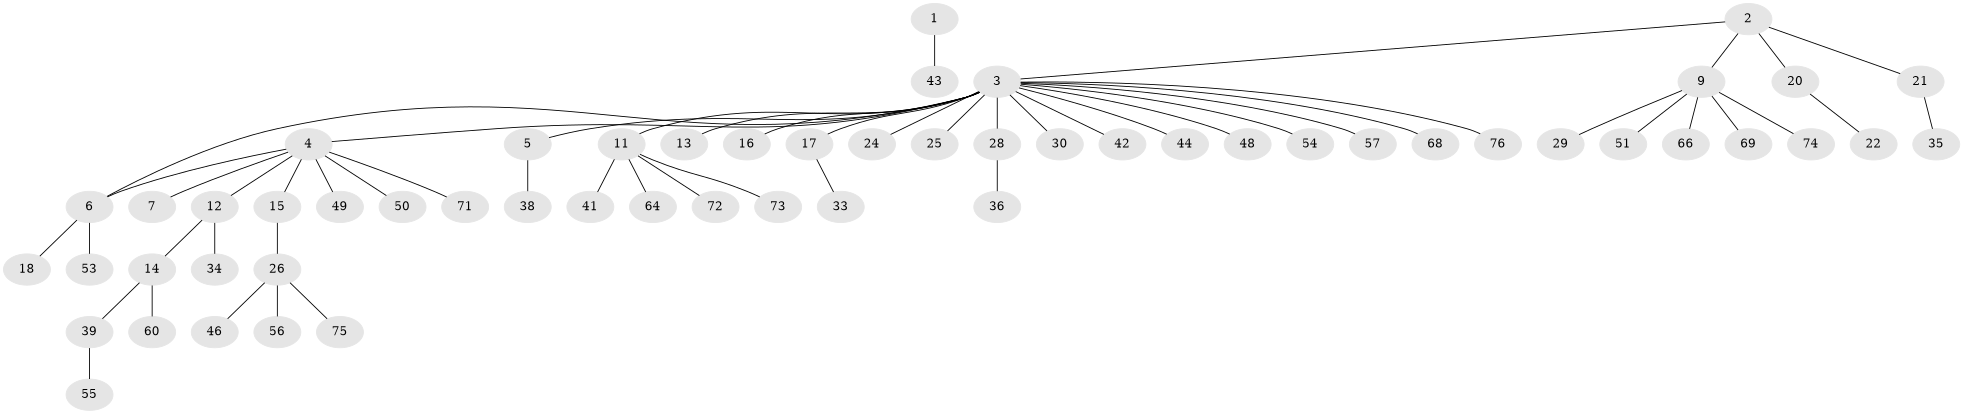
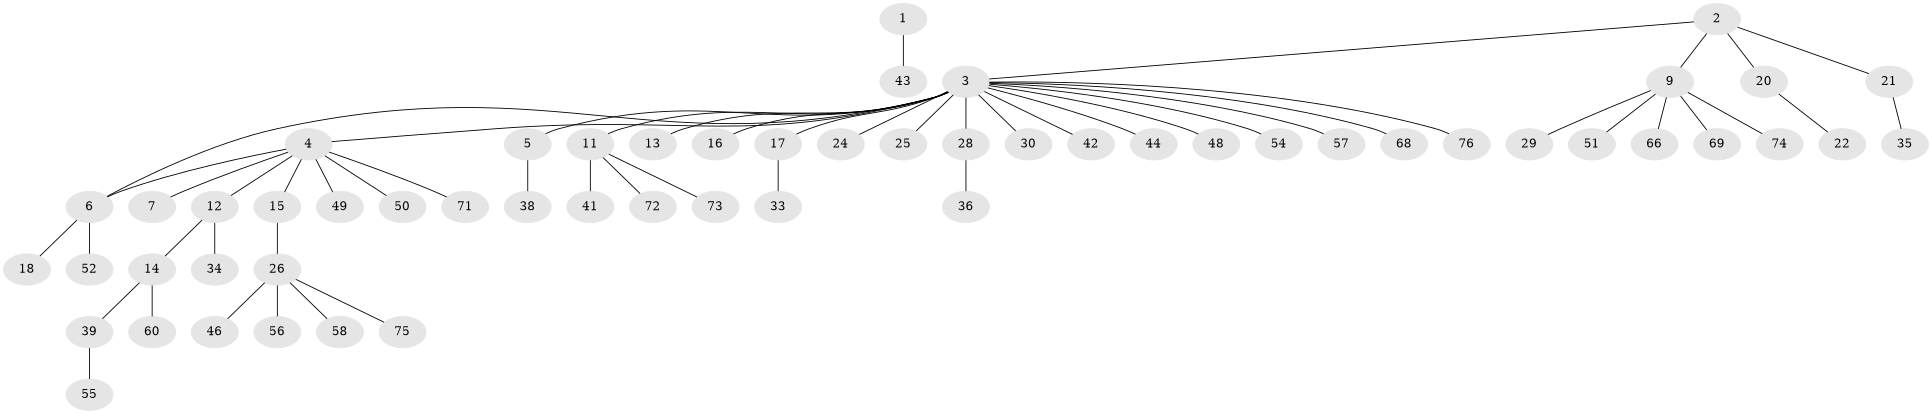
node "64": removed
node "53": label "53" -> "52"
node "58": added
